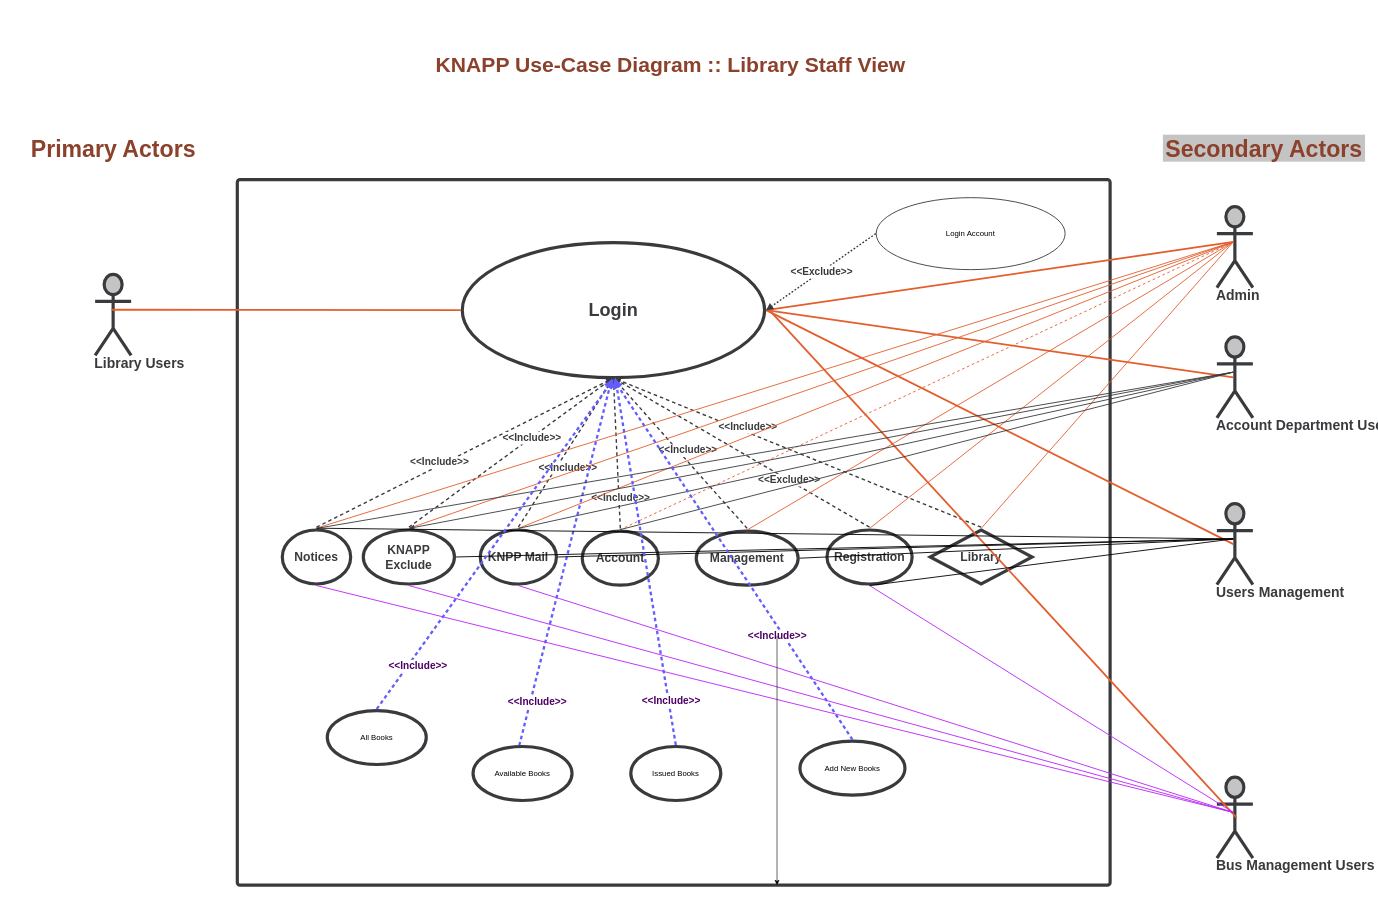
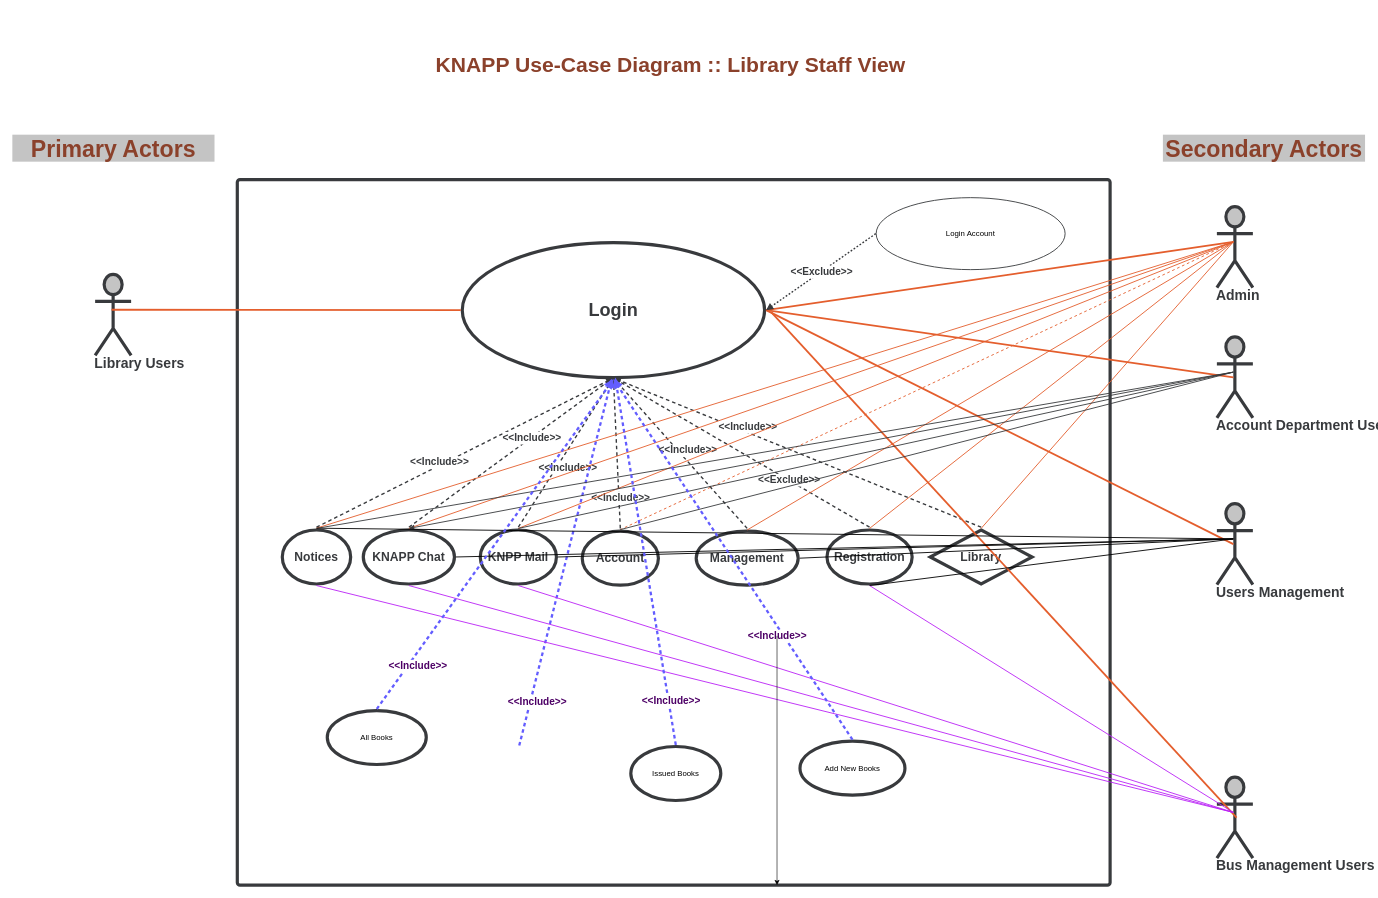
node "Primary Actors": fillcolor #ffffff -> #c4c4c4
node "KNAPP Exclude": label "KNAPP Exclude" -> "KNAPP Chat"
node "Available Books": removed
